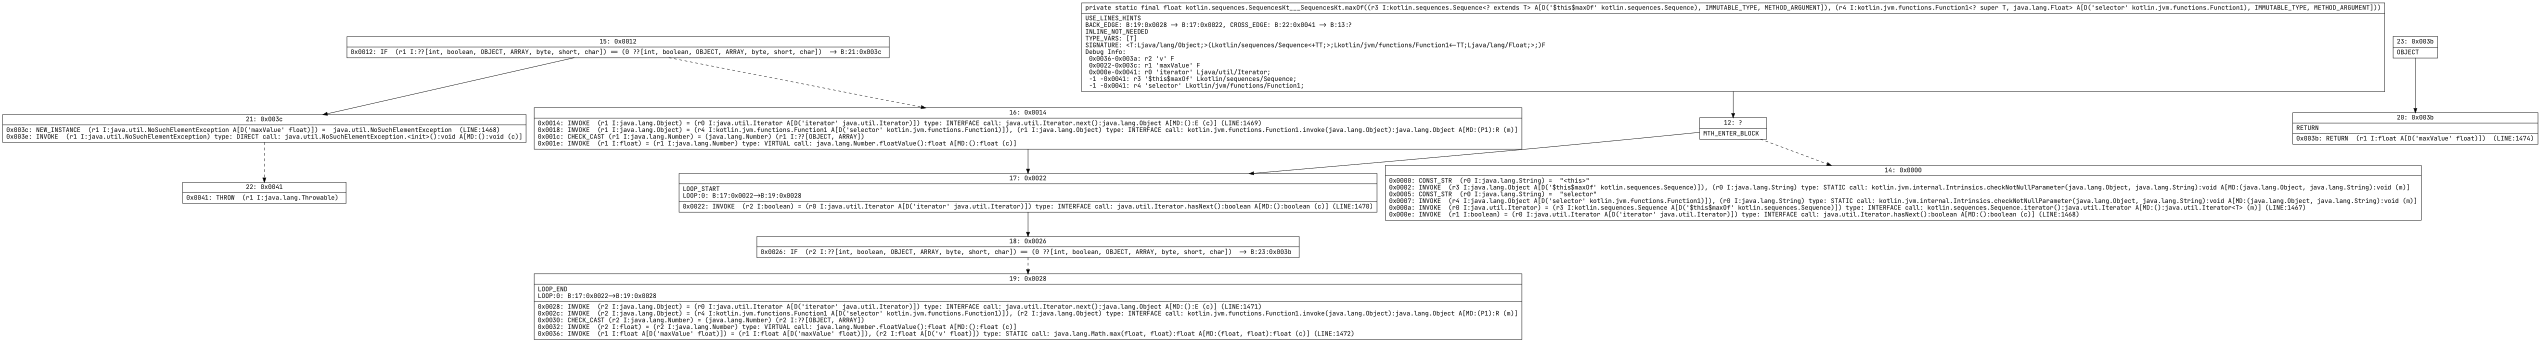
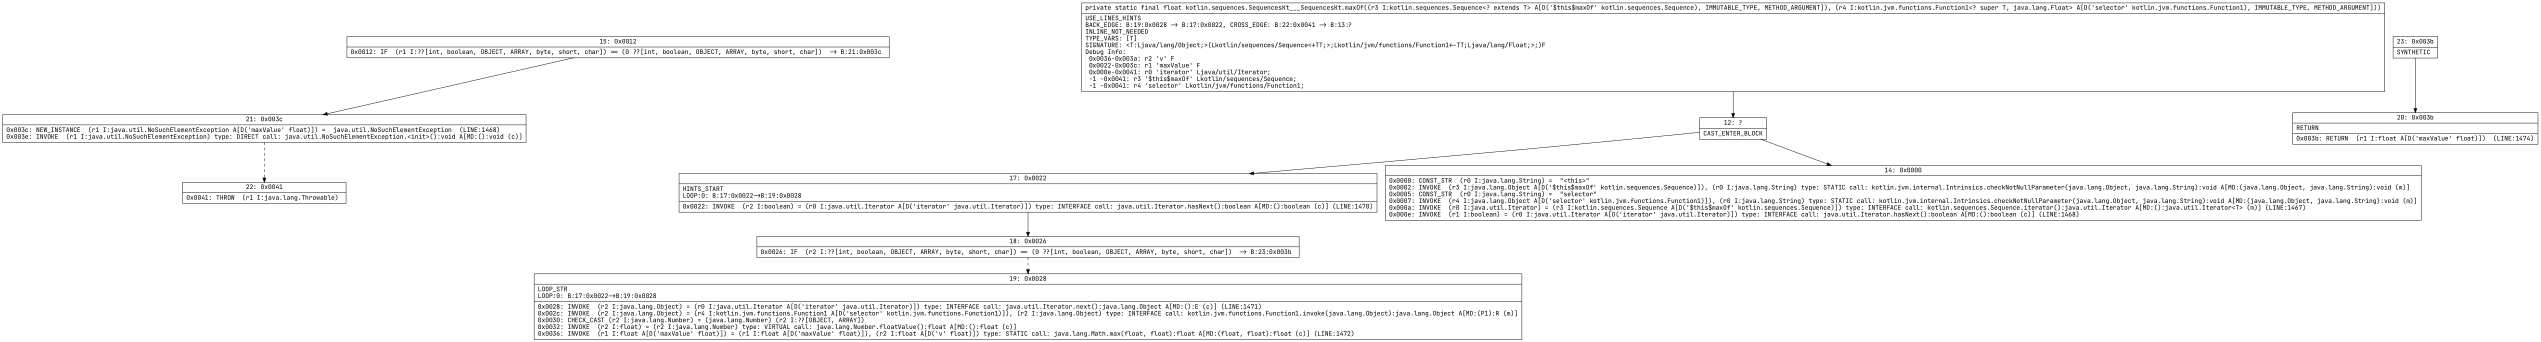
node "23: 0x003b": text "OBJECT" -> "SYNTHETIC"
node "16: 0x0014": removed
node "12: ?": text "MTH_ENTER_BLOCK" -> "CAST_ENTER_BLOCK"
edge "12: ?" -> "14: 0x0000": style dashed -> solid
node "17: 0x0022": text "LOOP_START" -> "HINTS_START"
node "19: 0x0028": text "LOOP_END" -> "LOOP_STR"
